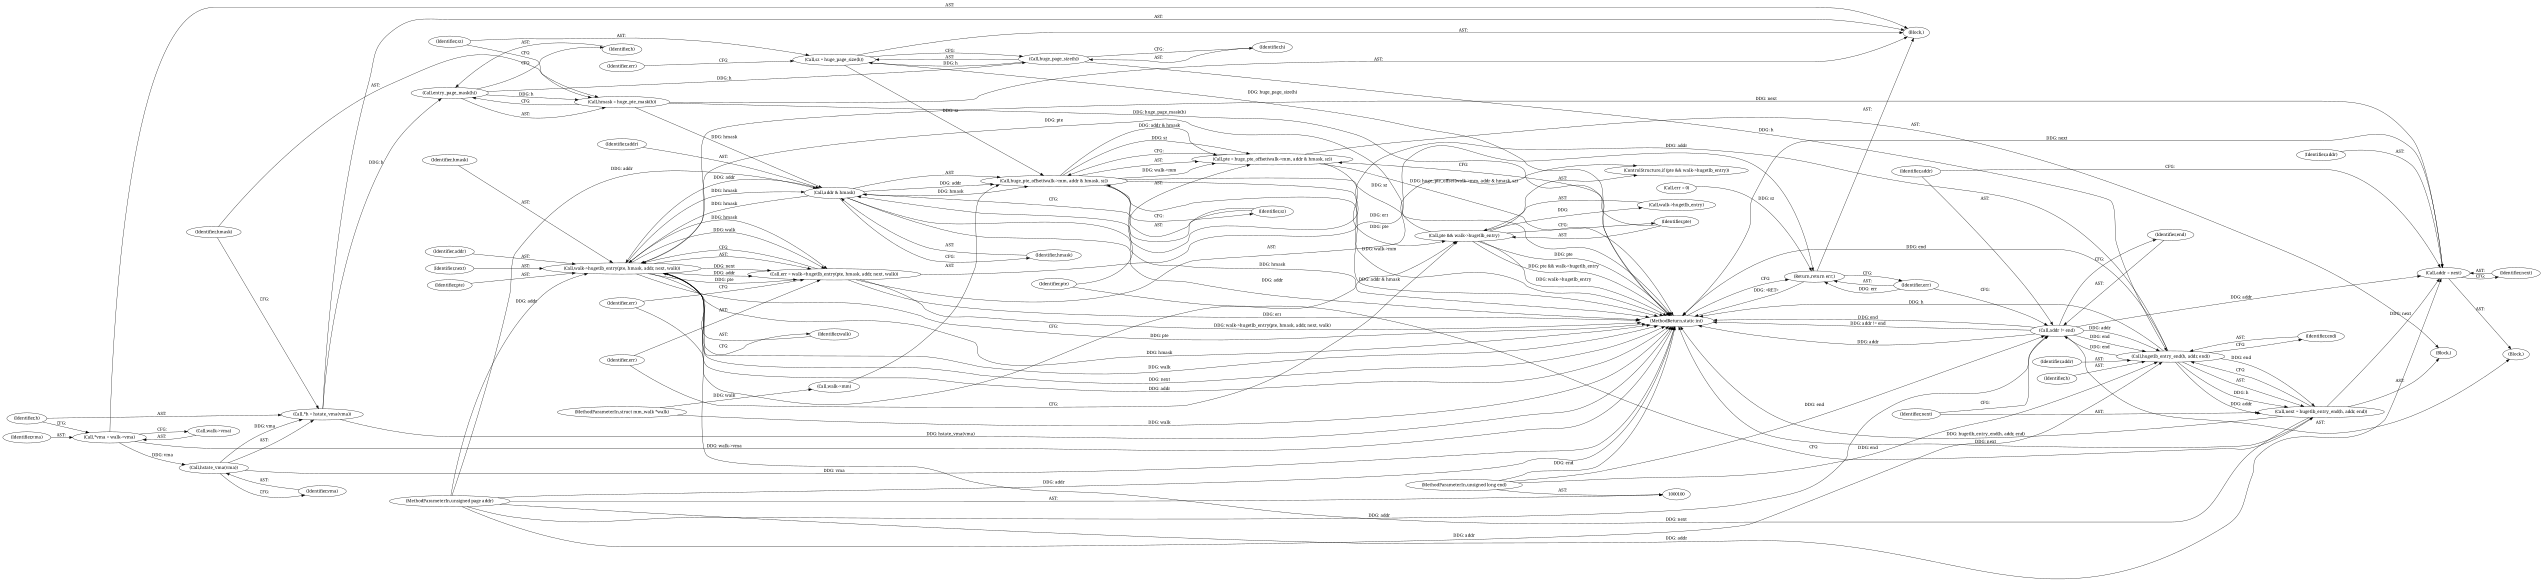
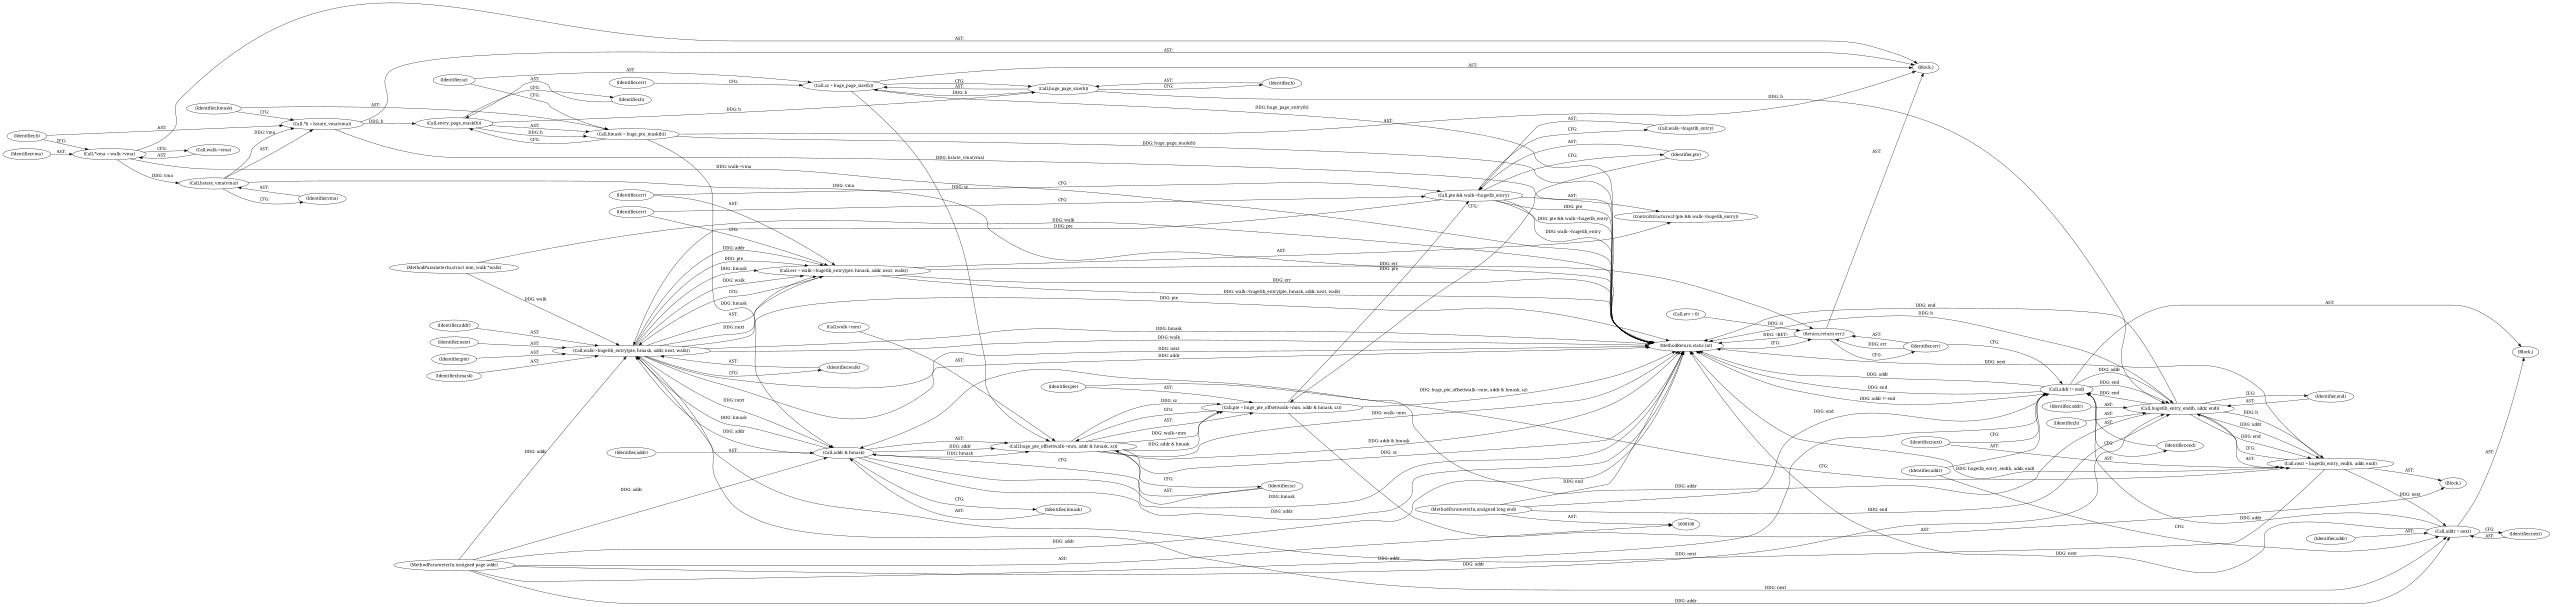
edge "(Call,sz = huge_page_size(h))" -> "(MethodReturn,static int)": label "DDG: huge_page_size(h)" -> "DDG: huge_page_entry(h)"
edge "(Call,walk->hugetlb_entry(pte, hmask, addr, next, walk))" -> "(Call,addr & hmask)": label "DDG: hmask" -> "DDG: next"
edge "(Call,pte && walk->hugetlb_entry)" -> "(Call,walk->hugetlb_entry)": label "DDG: " -> "CFG: "
edge "(Call,addr != end)" -> "(Call,addr = next)": reversed
edge "(MethodParameterIn,struct mm_walk *walk)" -> "(Call,walk->mm)": now "(MethodParameterIn,struct mm_walk *walk)" -> "(Call,walk->hugetlb_entry(pte, hmask, addr, next, walk))"
